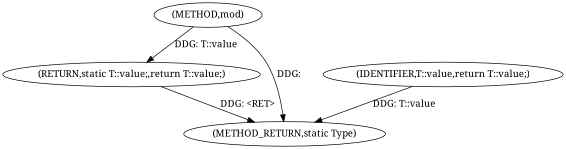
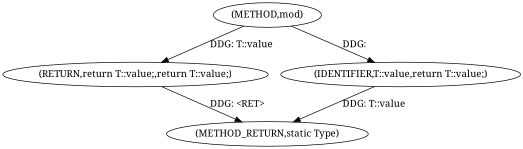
edge "(METHOD,mod)" -> "(METHOD_RETURN,static Type)": now "(METHOD,mod)" -> "(IDENTIFIER,T::value,return T::value;)"
node "(RETURN,static T::value;,return T::value;)": label "(RETURN,static T::value;,return T::value;)" -> "(RETURN,return T::value;,return T::value;)"
